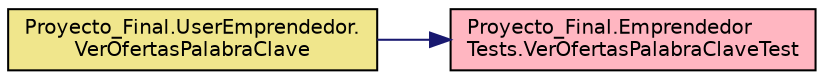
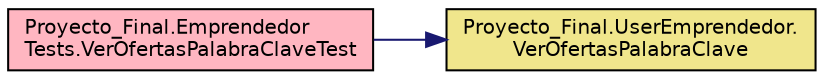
edge "Proyecto_Final.UserEmprendedor. VerOfertasPalabraClave" -> "Proyecto_Final.Emprendedor Tests.VerOfertasPalabraClaveTest": reversed
